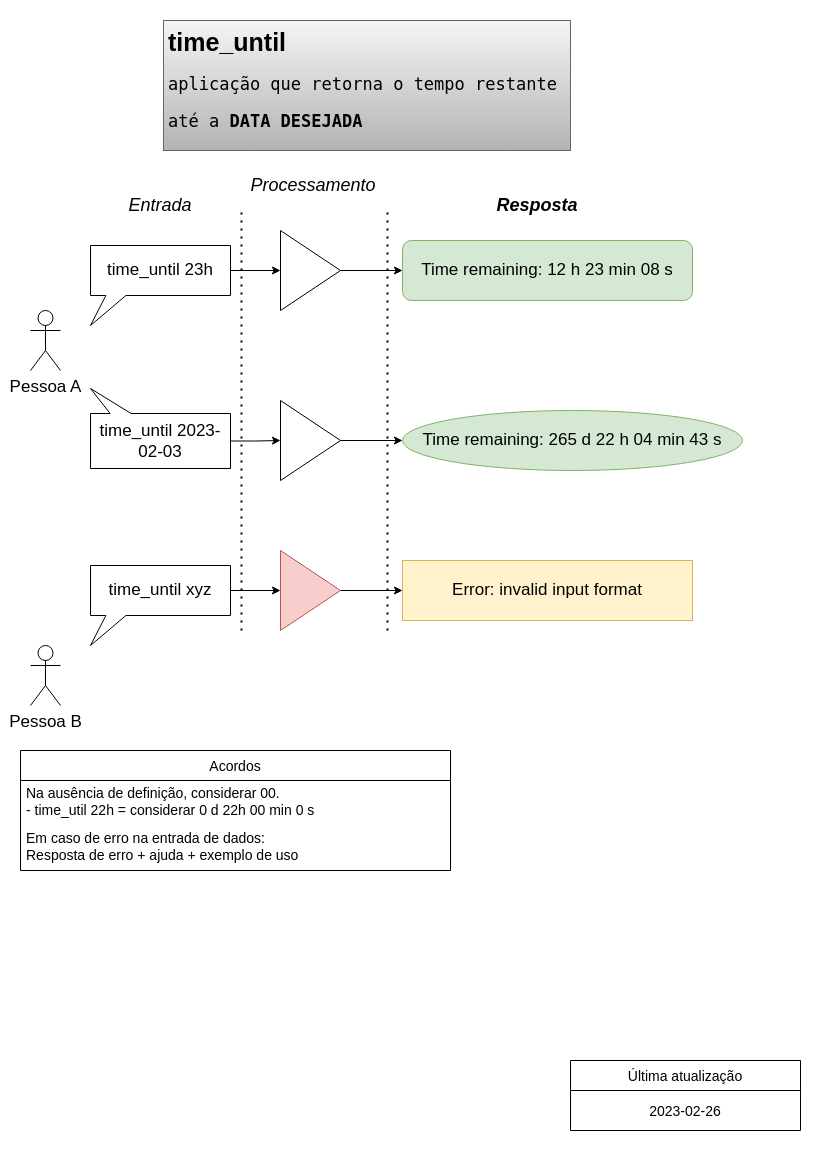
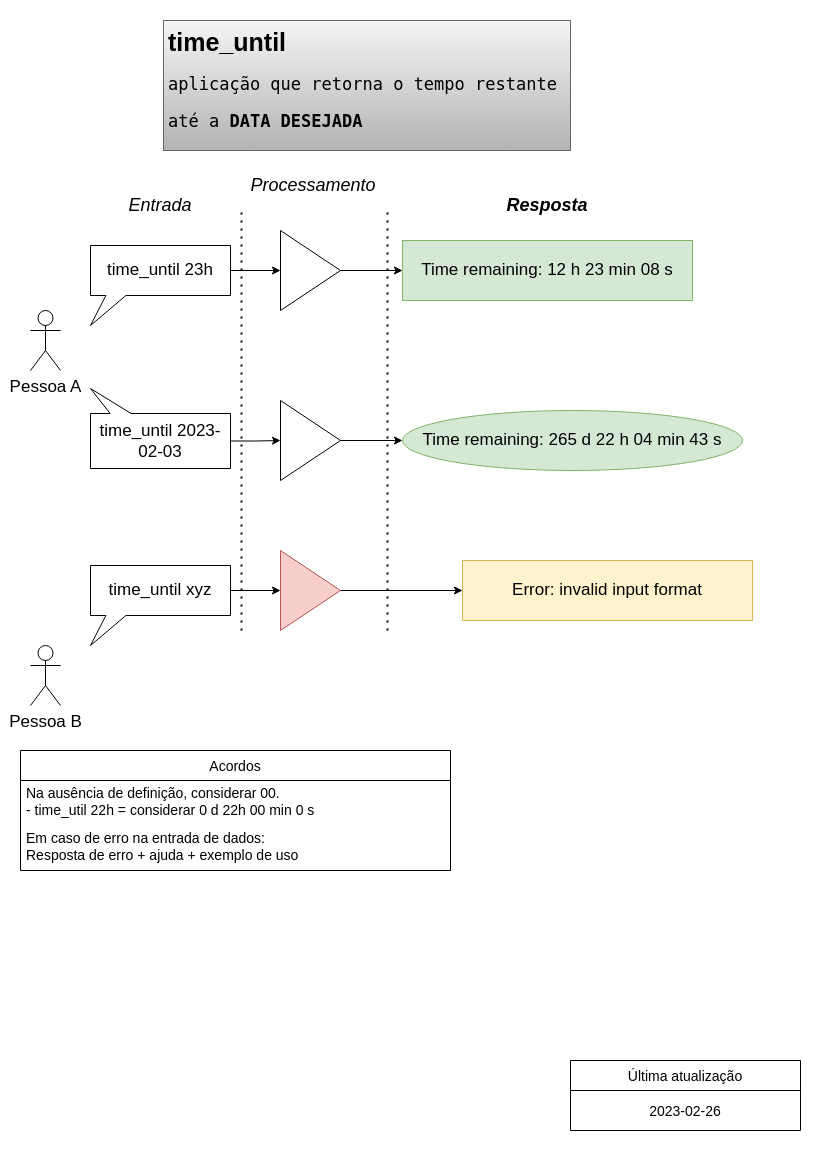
node "Resposta": moved (538, 206) -> (548, 206)
node "Time remaining: 12 h 23 min 08 s": shape rounded rectangle -> rectangle
node "Error: invalid input format": moved (548, 591) -> (608, 591)
